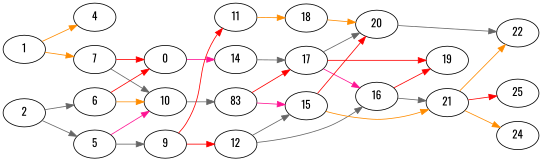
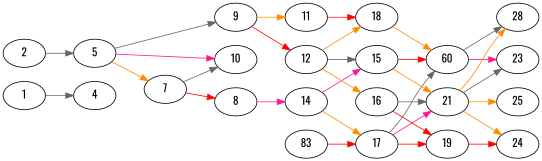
edge "11" -> "18": color darkorange -> red
node "20": label "20" -> "60"
node "22": label "22" -> "28"
edge "1" -> "4": color darkorange -> gray40
edge "12" -> "18": added
edge "1" -> "7": now "5" -> "7"
node "0": label "0" -> "8"
edge "14" -> "17": color gray40 -> darkorange
node "23": added
edge "17" -> "16": now "17" -> "21"
edge "9" -> "11": color red -> darkorange
edge "21" -> "25": color red -> darkorange
node "6": removed
edge "10" -> "83": removed
edge "83" -> "15": now "14" -> "15"
edge "12" -> "16": color gray40 -> darkorange
edge "19" -> "24": added
